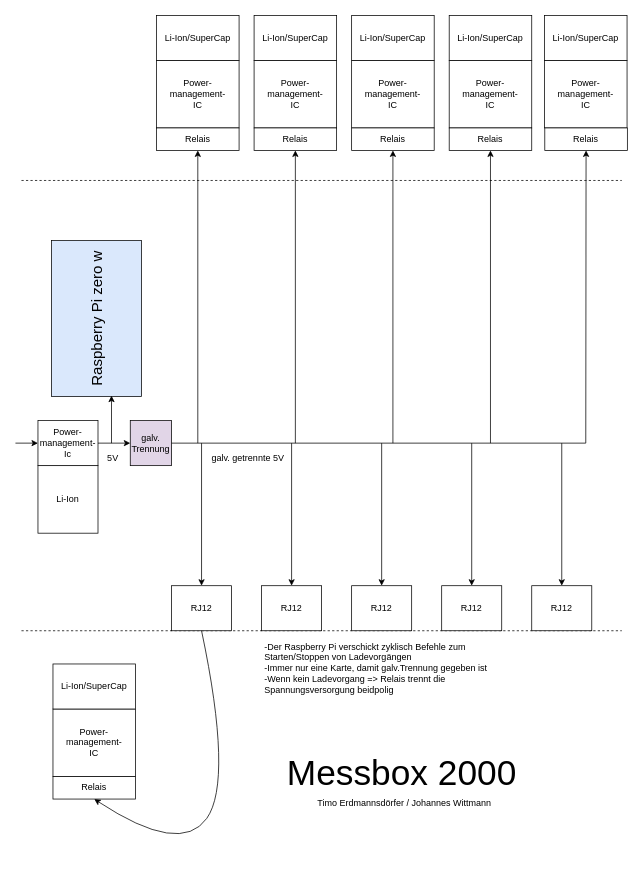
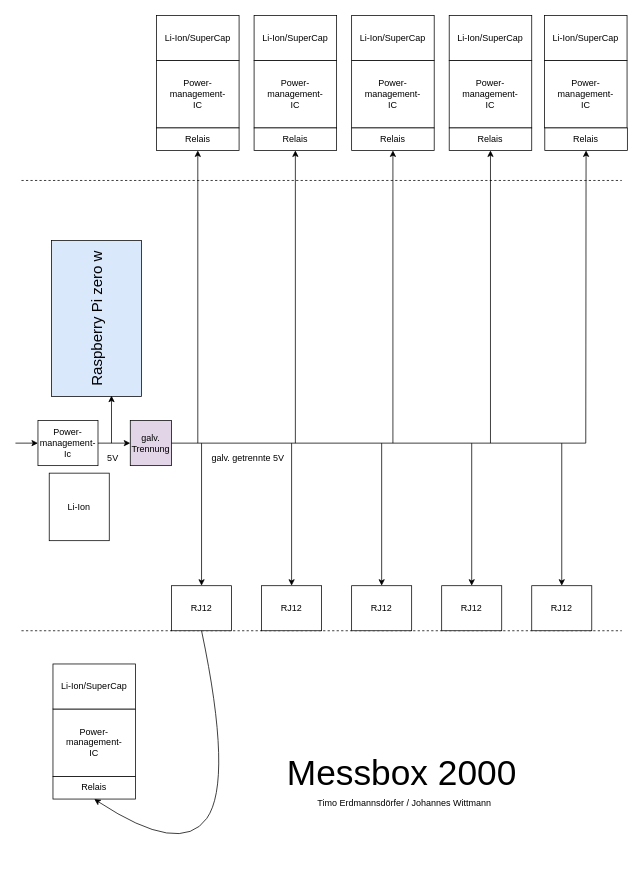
node "Li-Ion": moved (68, 499) -> (79, 507)
node "-Der Raspberry Pi verschickt zyklisch Befehle zum Starten/Stoppen von Ladevorgängen -Immer nur eine Karte, damit galv.Trennung gegeben ist -Wenn kein Ladevorgang => Relais trennt die Spannungsversorgung beidpolig": removed
